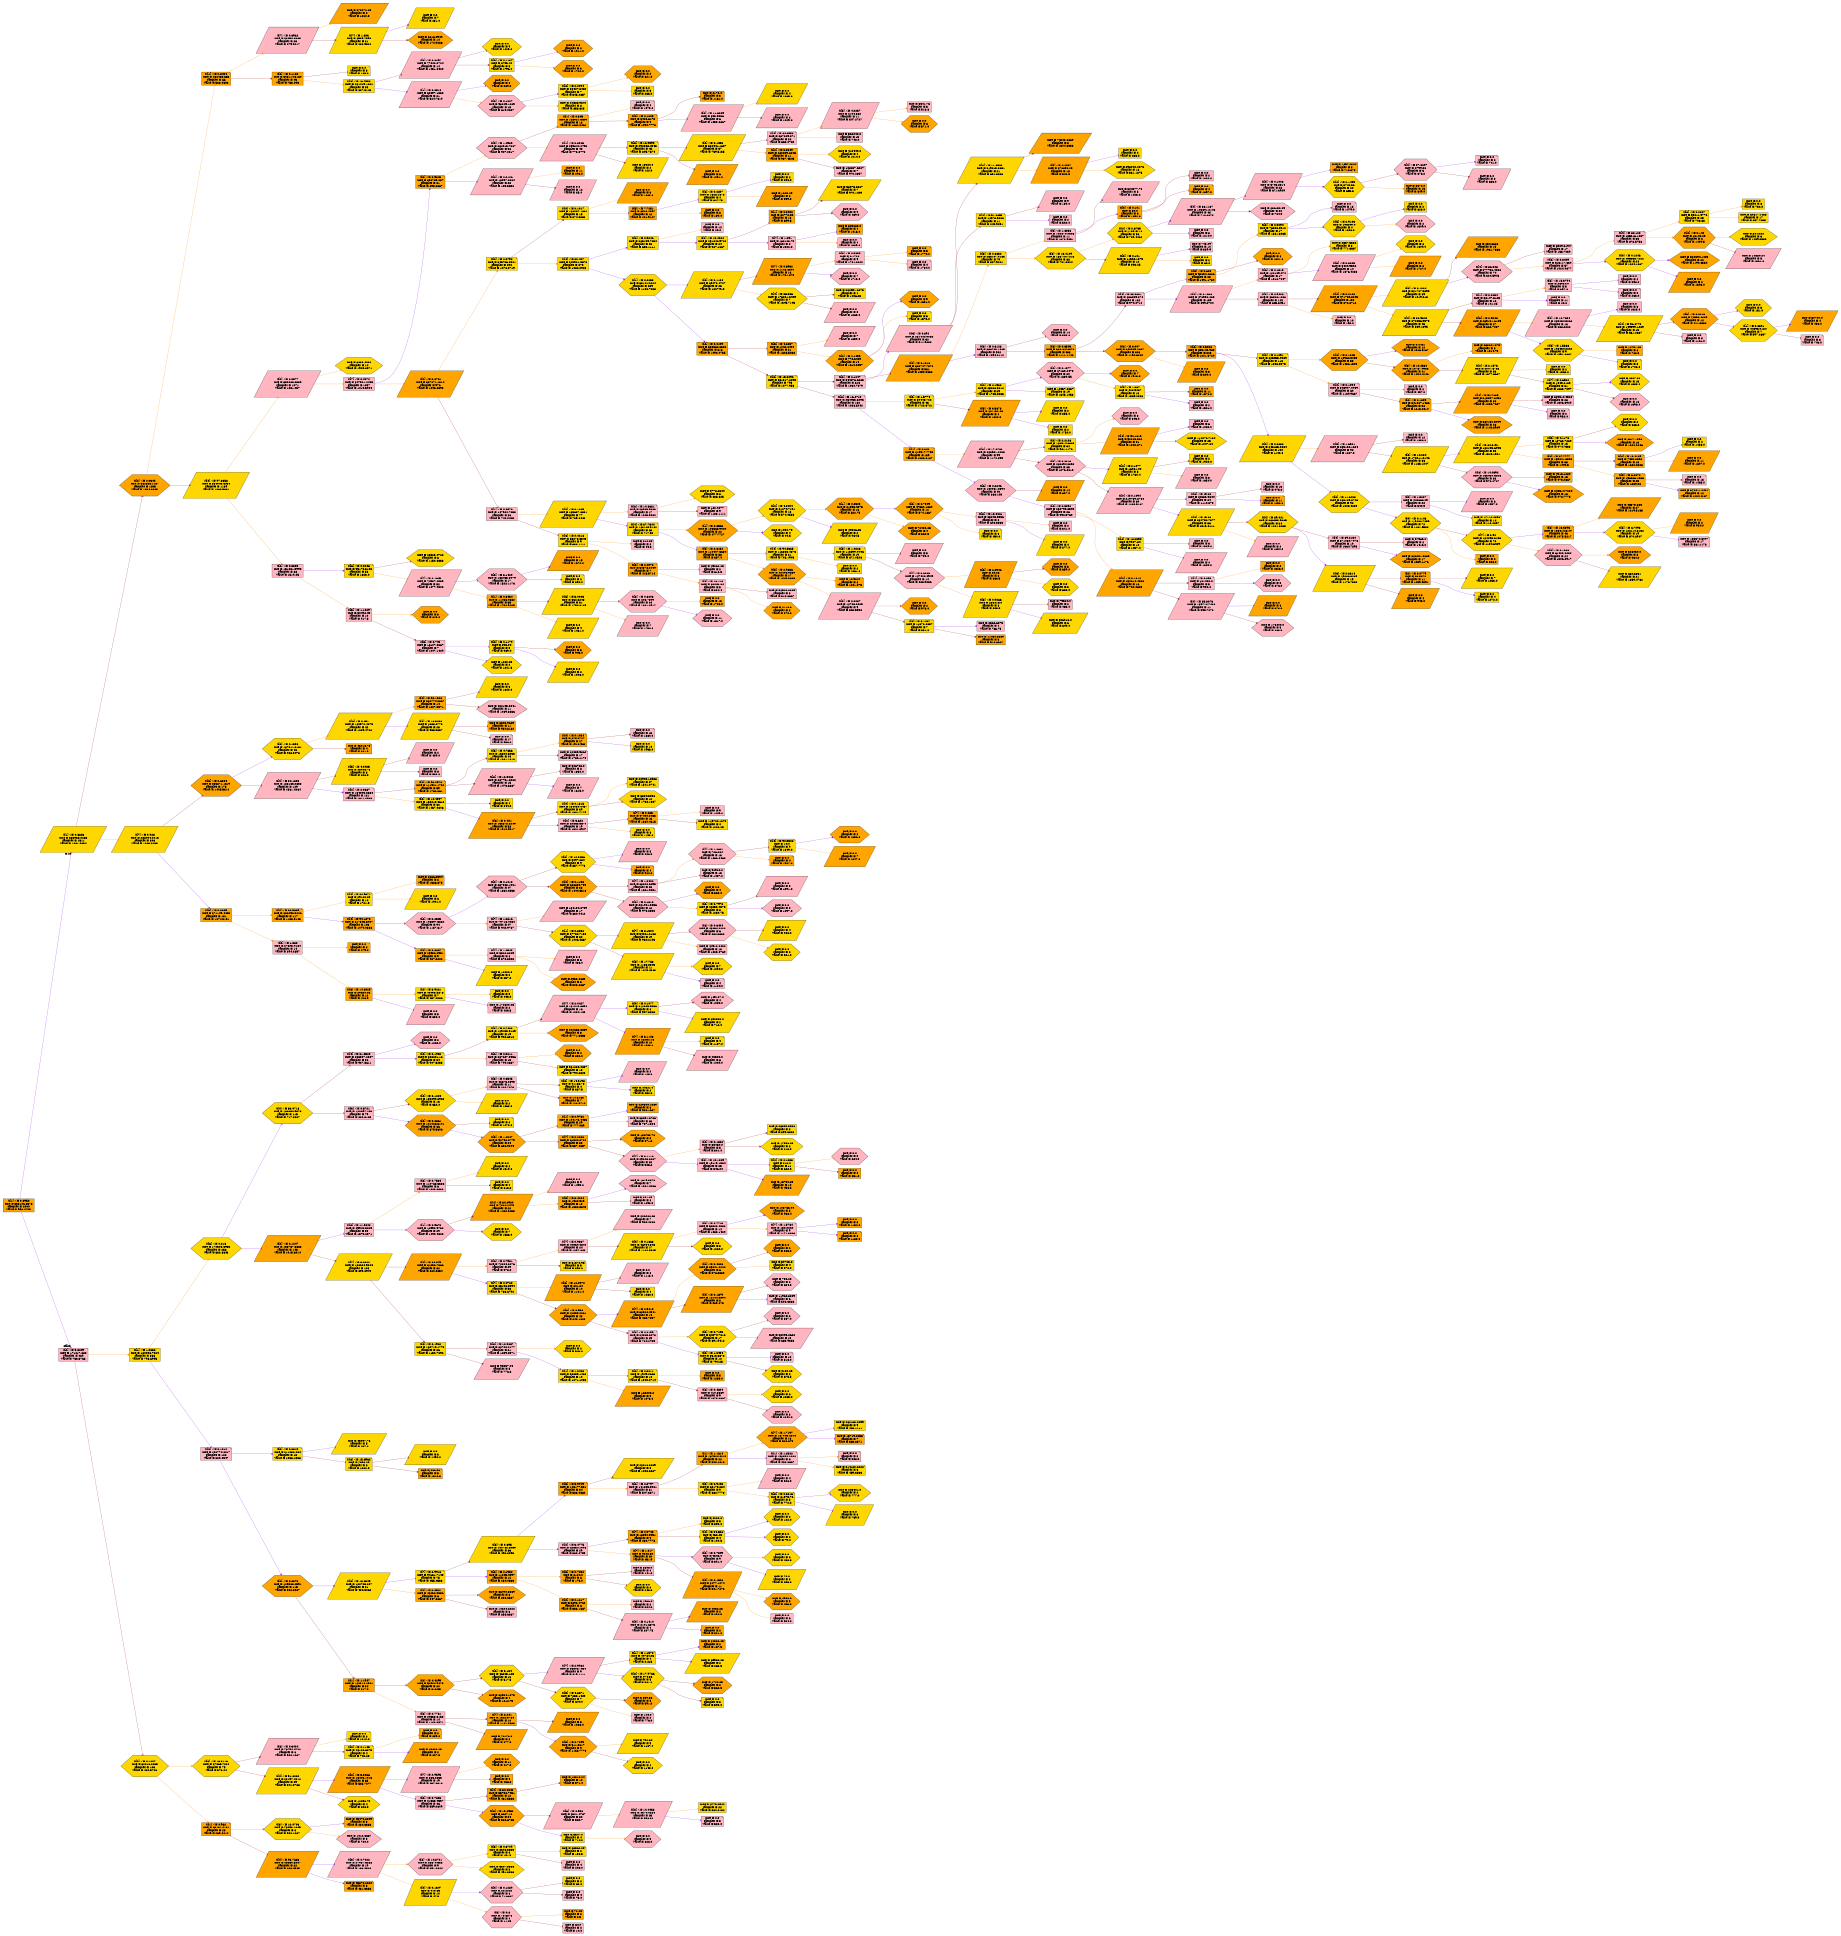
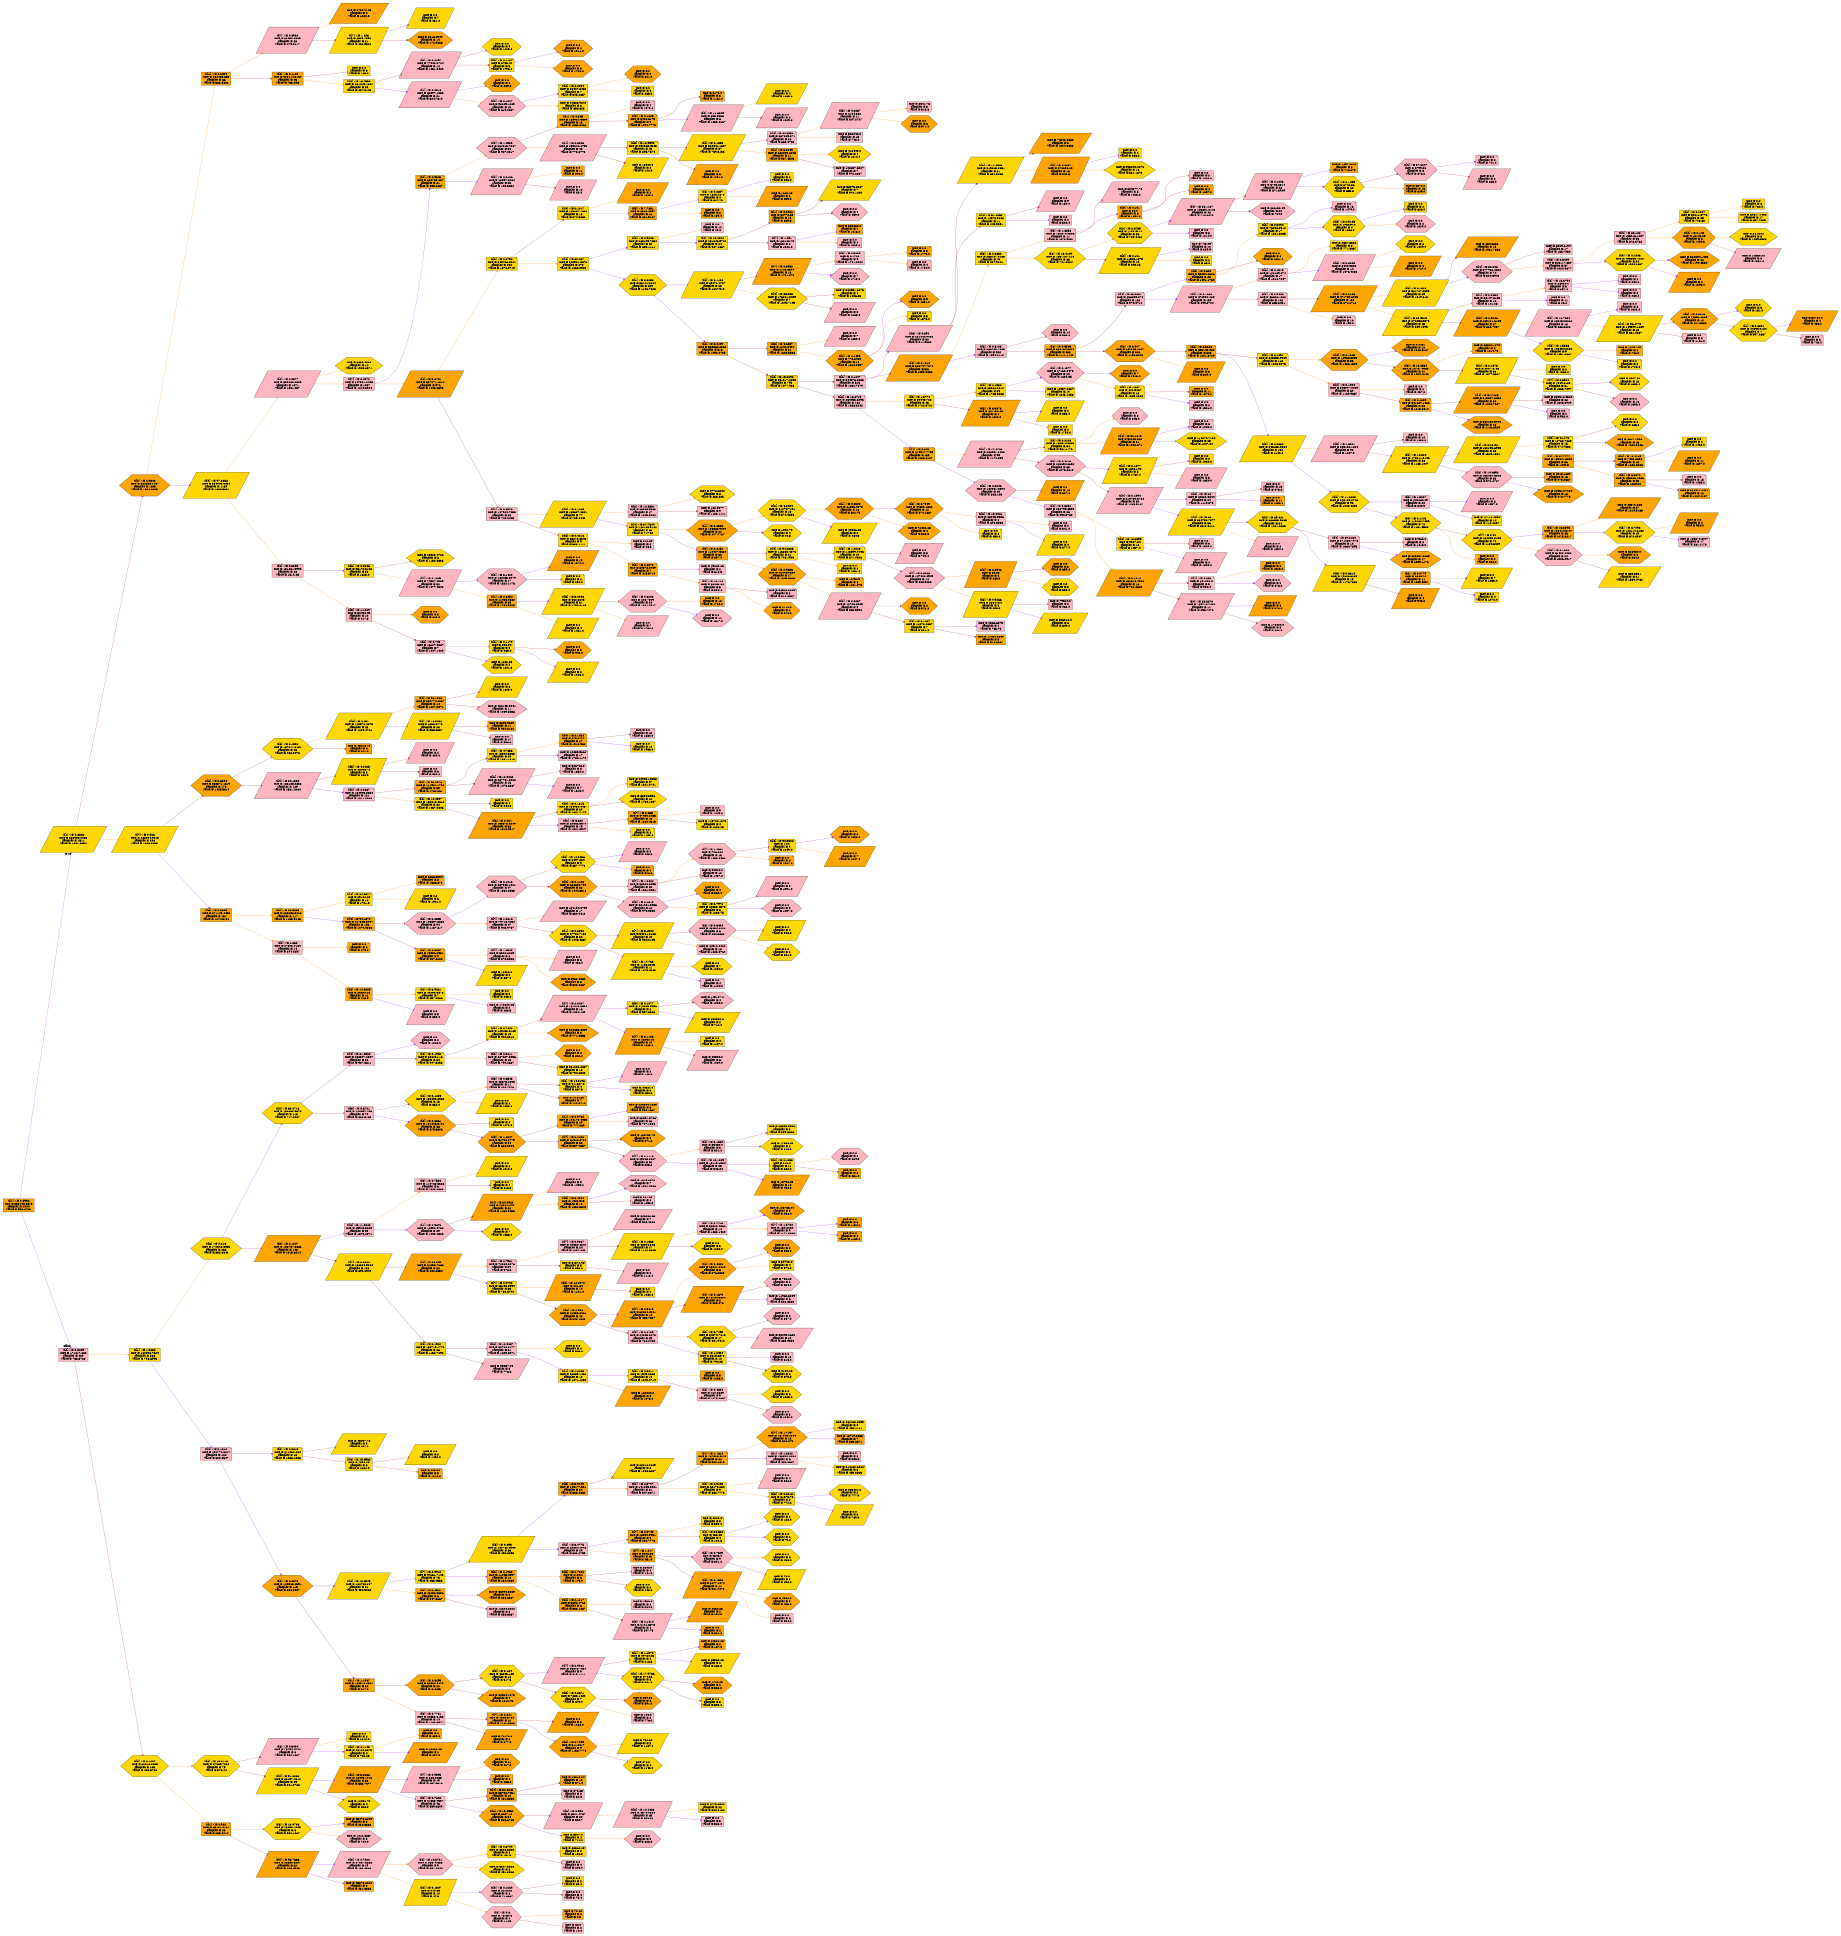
edge "X[8] <= 12.2972 mse = 201.84 samples = 10 value = 1101.4" -> "mse = 0.0 samples = 6 value = 1113.0": now "mse = 31372.96 samples = 5 value = 595.8" -> "mse = 0.0 samples = 6 value = 1113.0"
node "mse = 870.25 samples = 2 value = 32.5": added
